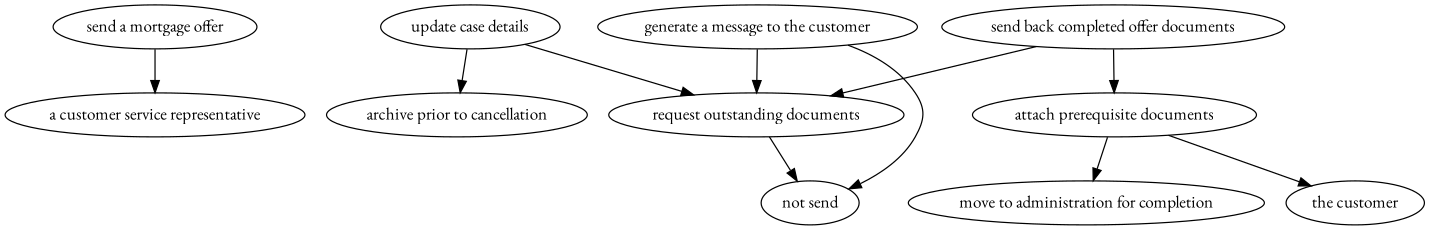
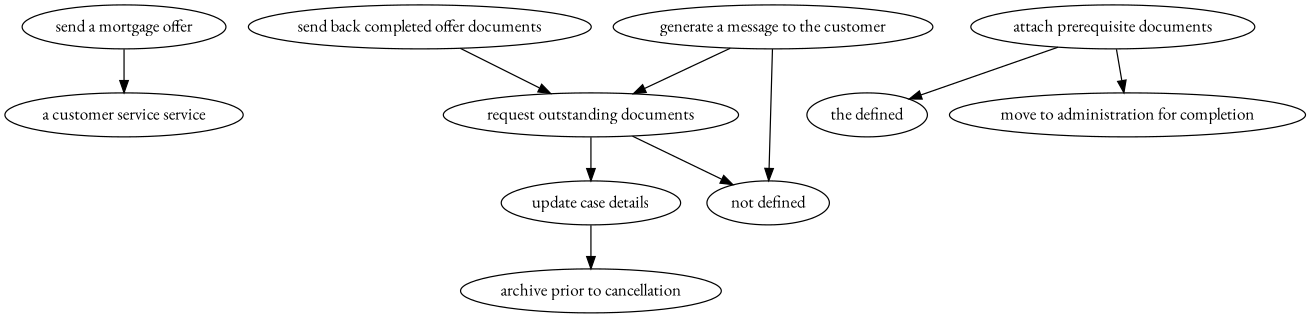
edge "send back completed offer documents" -> "attach prerequisite documents": removed
edge "update case details" -> "request outstanding documents": reversed
node "a customer service representative": label "a customer service representative" -> "a customer service service"
node "not send": label "not send" -> "not defined"
node "the customer": label "the customer" -> "the defined"
